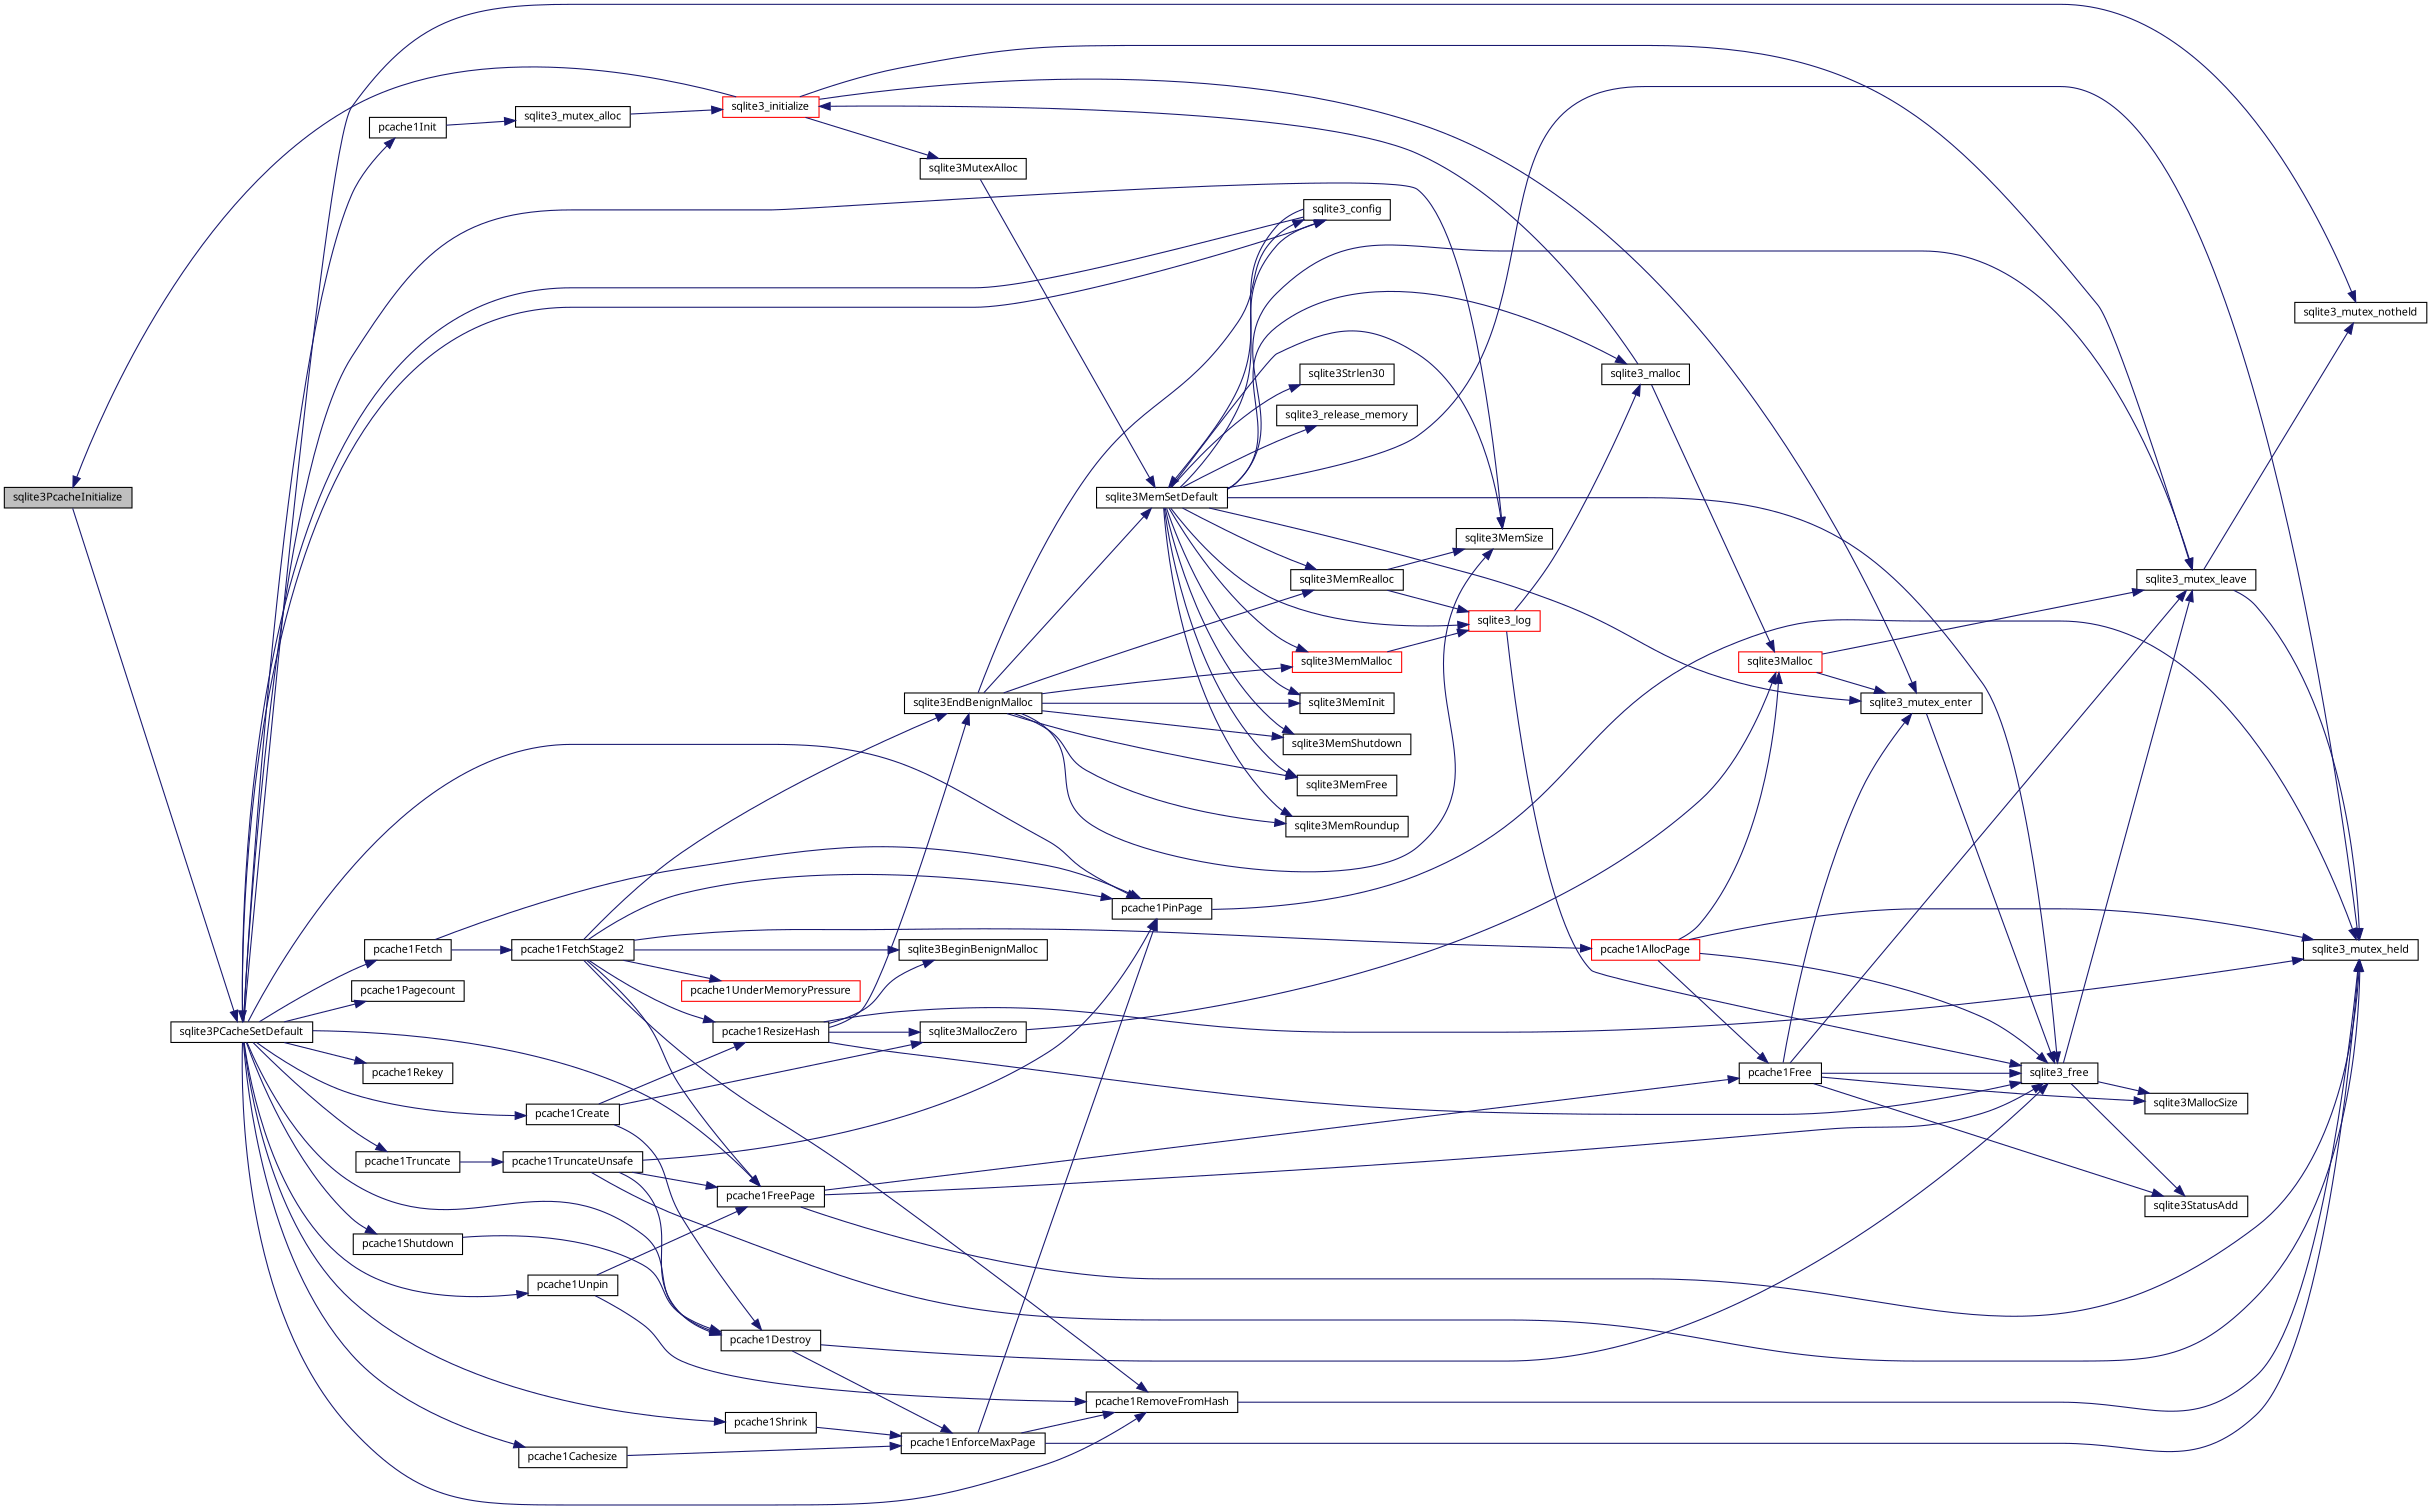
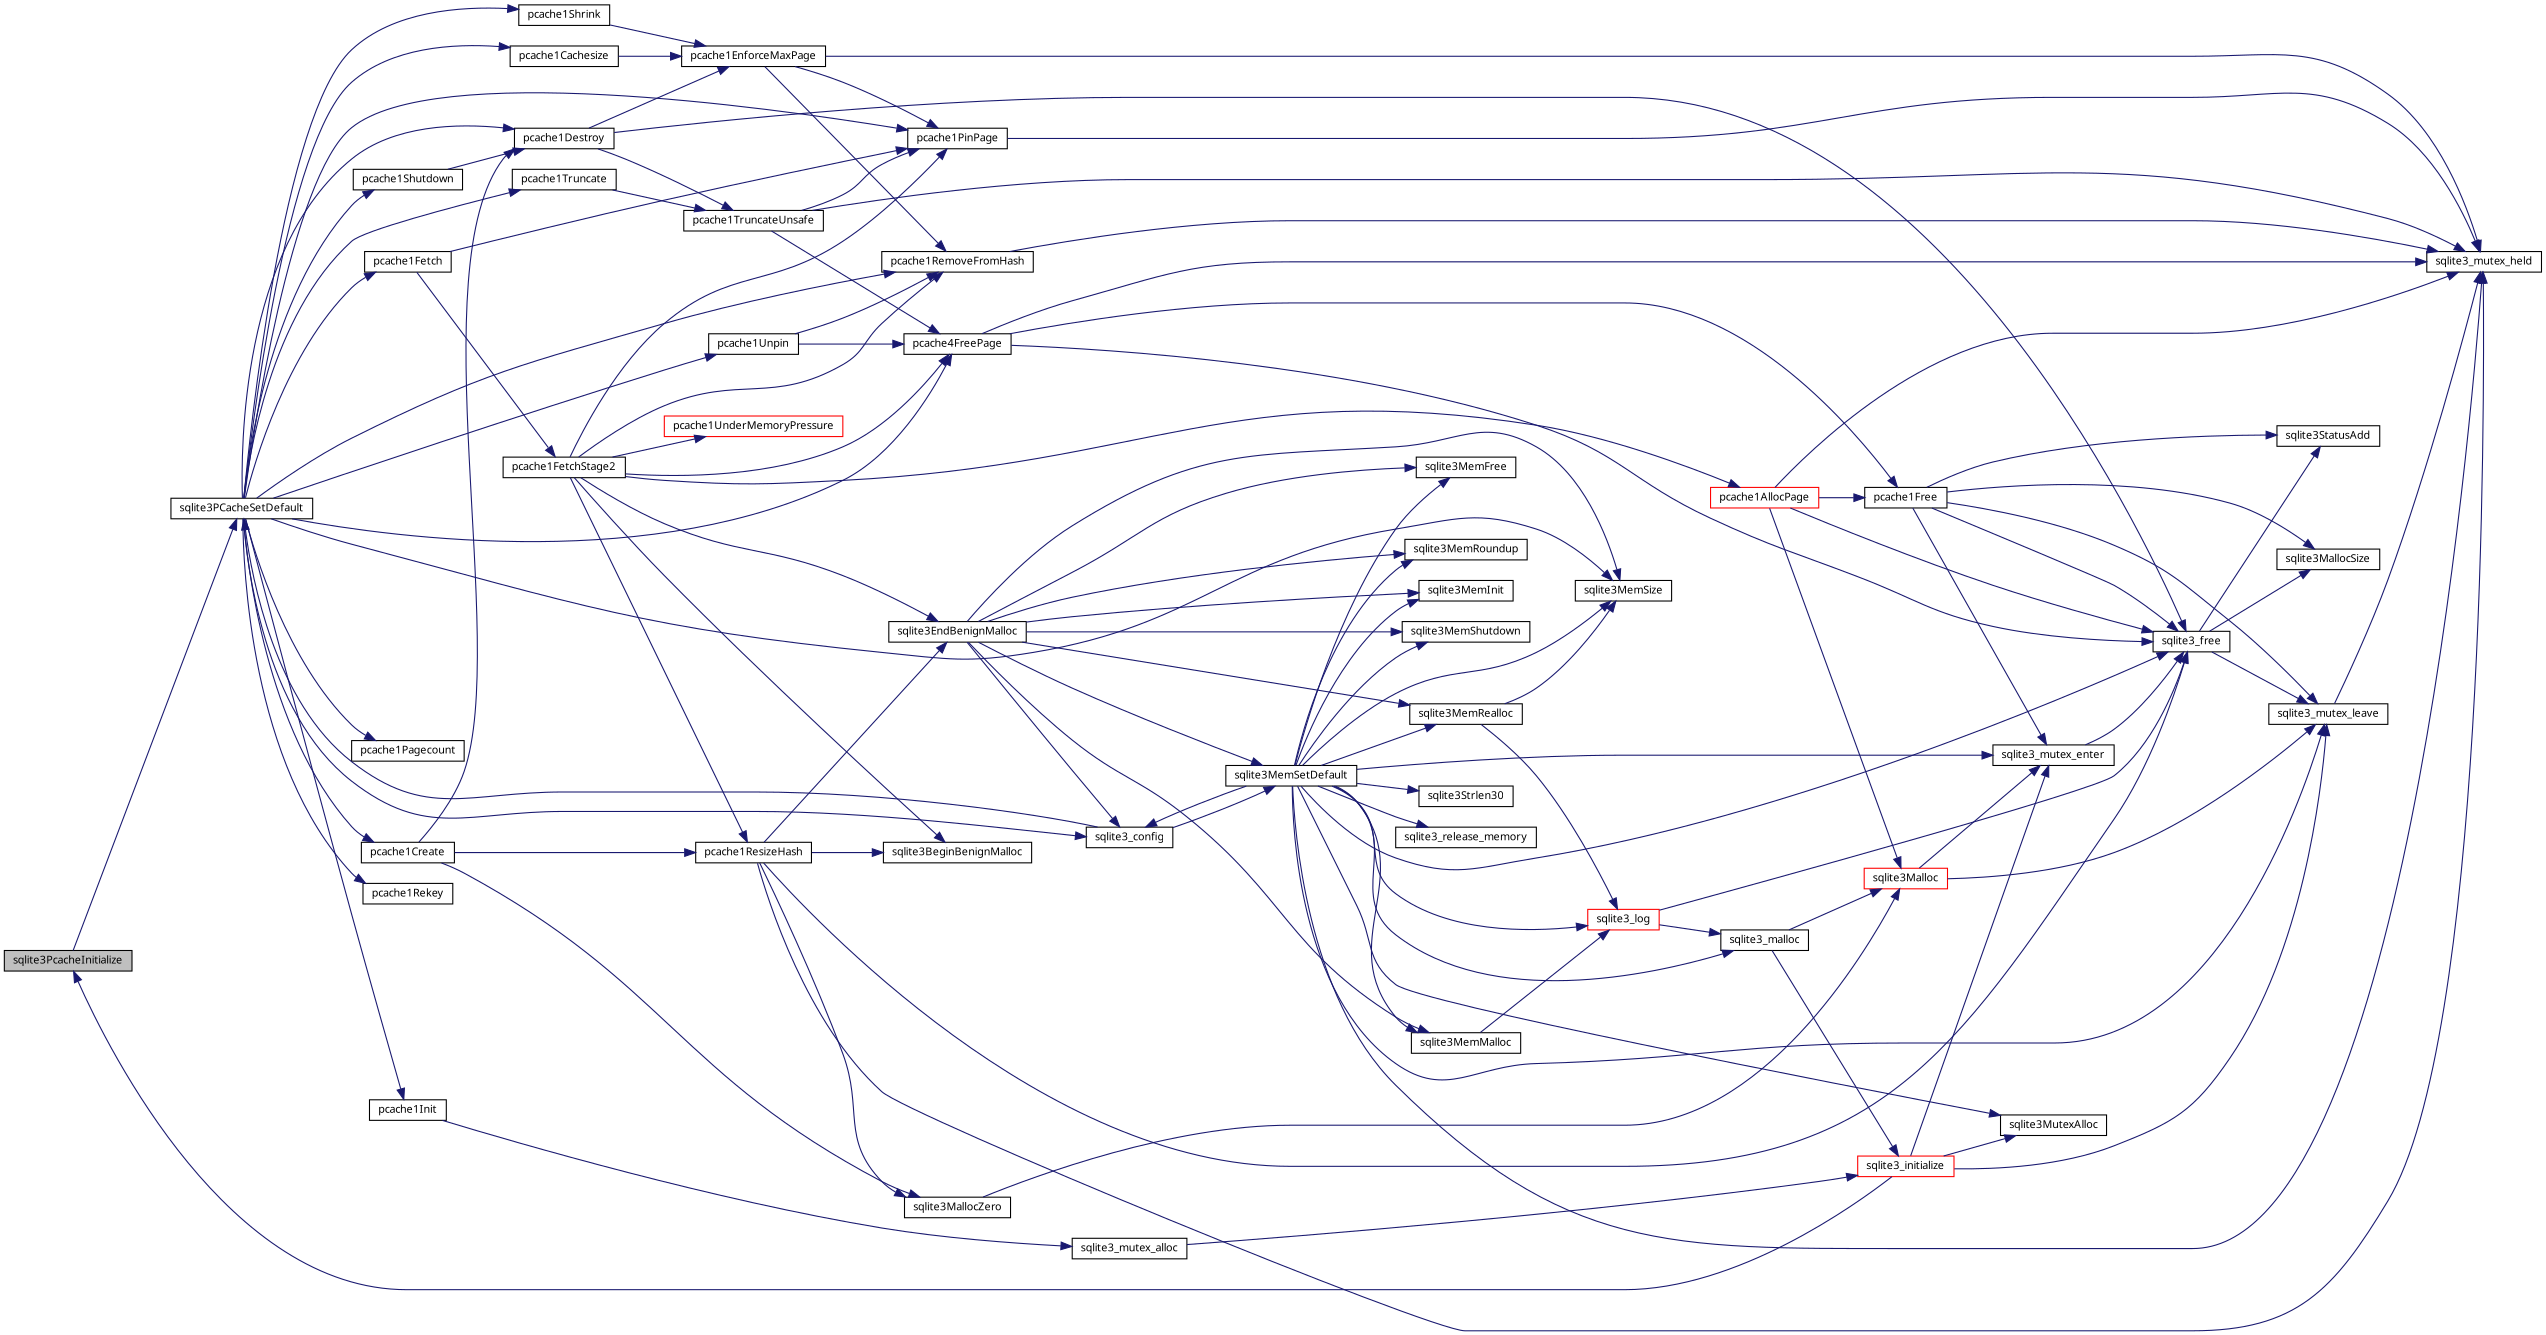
node "sqlite3_mutex_notheld": removed
edge "sqlite3MutexAlloc" -> "sqlite3MemSetDefault": reversed
node "sqlite3MemMalloc": color red -> black
node "pcache1FreePage": label "pcache1FreePage" -> "pcache4FreePage"
edge "pcache1TruncateUnsafe" -> "pcache1Destroy": reversed
